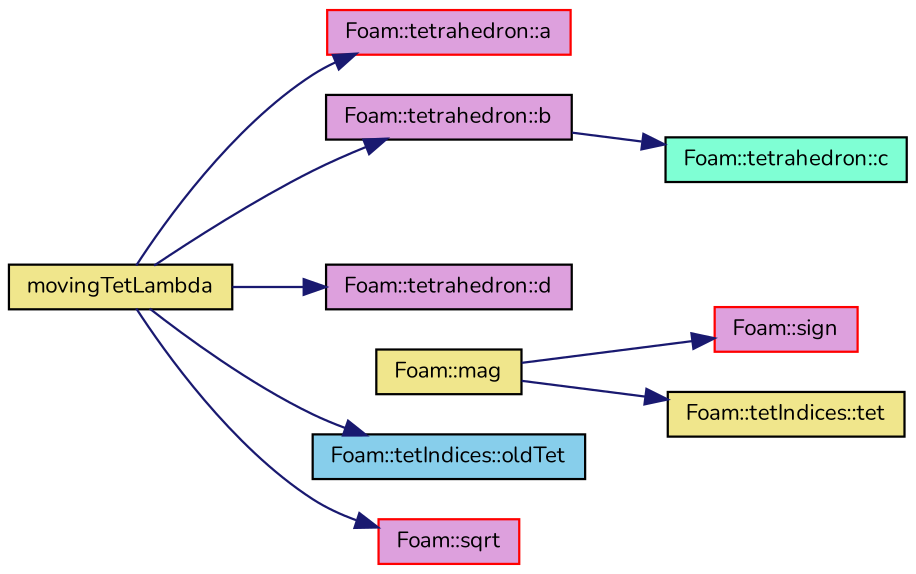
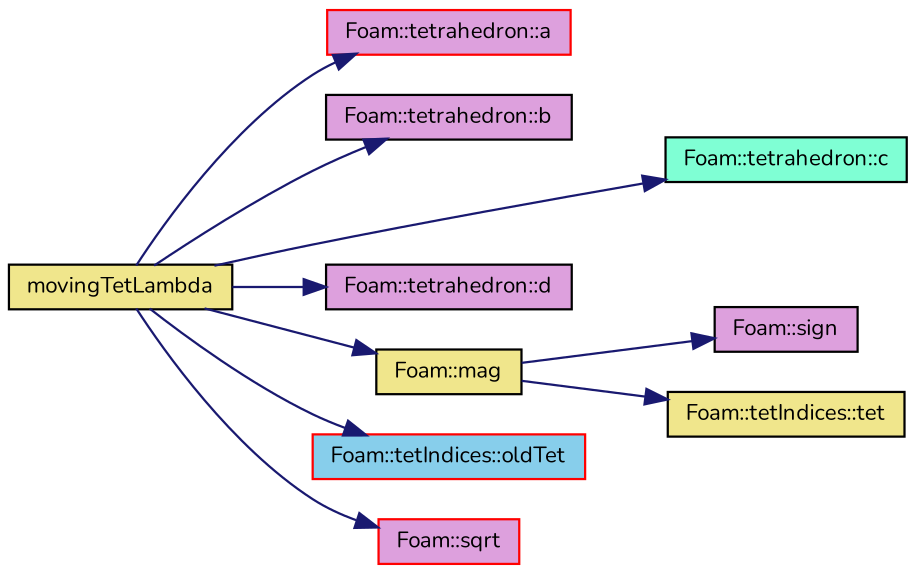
edge "Foam::tetrahedron::b" -> "Foam::tetrahedron::c": now "movingTetLambda" -> "Foam::tetrahedron::c"
edge "movingTetLambda" -> "Foam::mag": added
node "Foam::sign": color red -> black
node "Foam::tetIndices::oldTet": color black -> red
